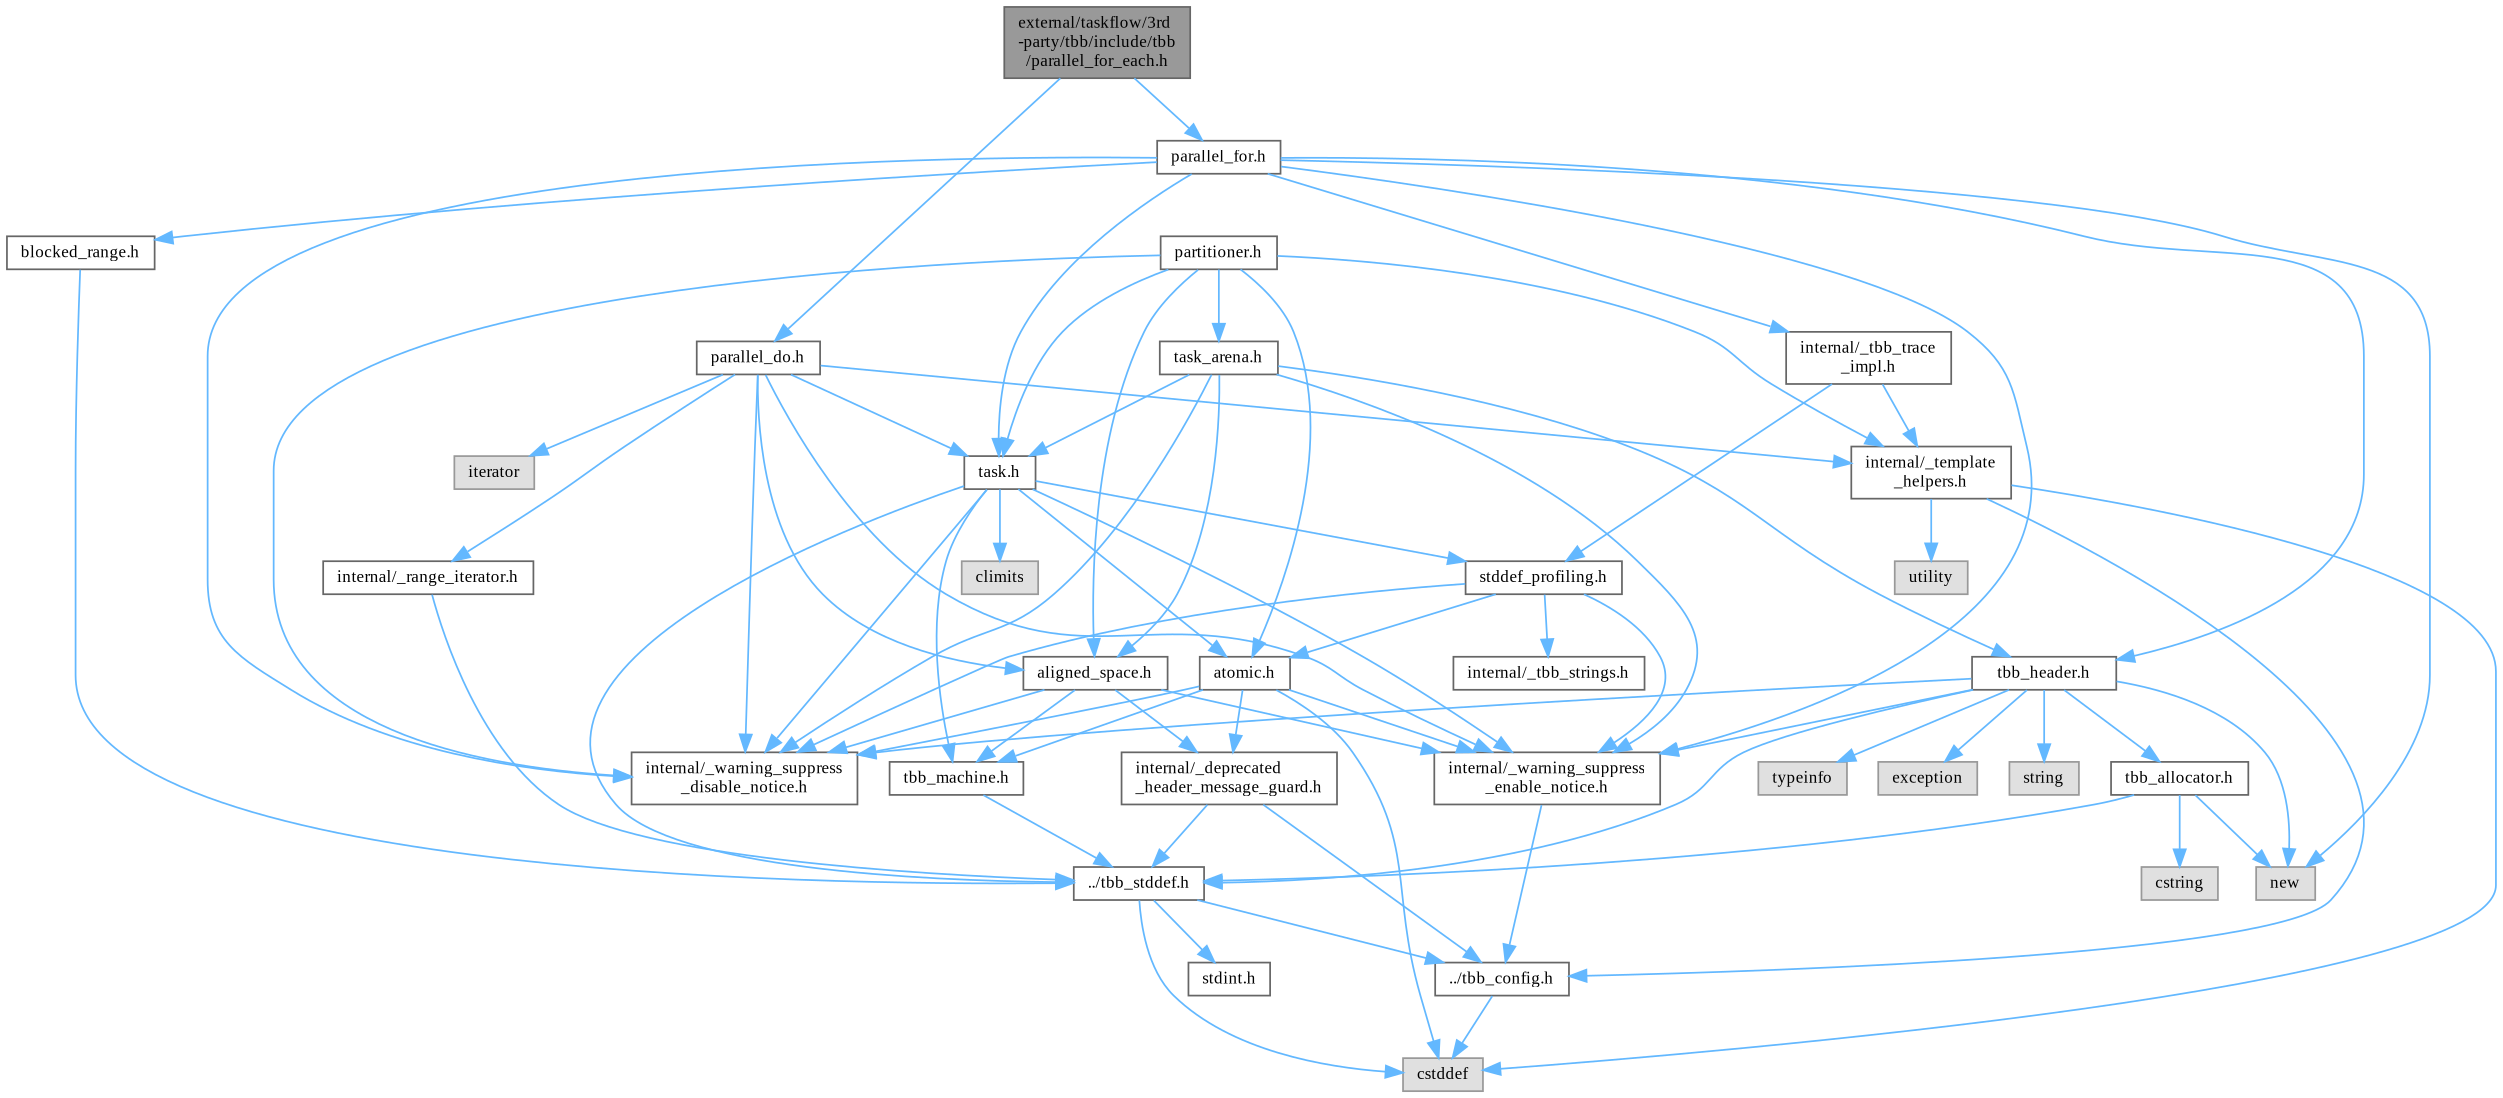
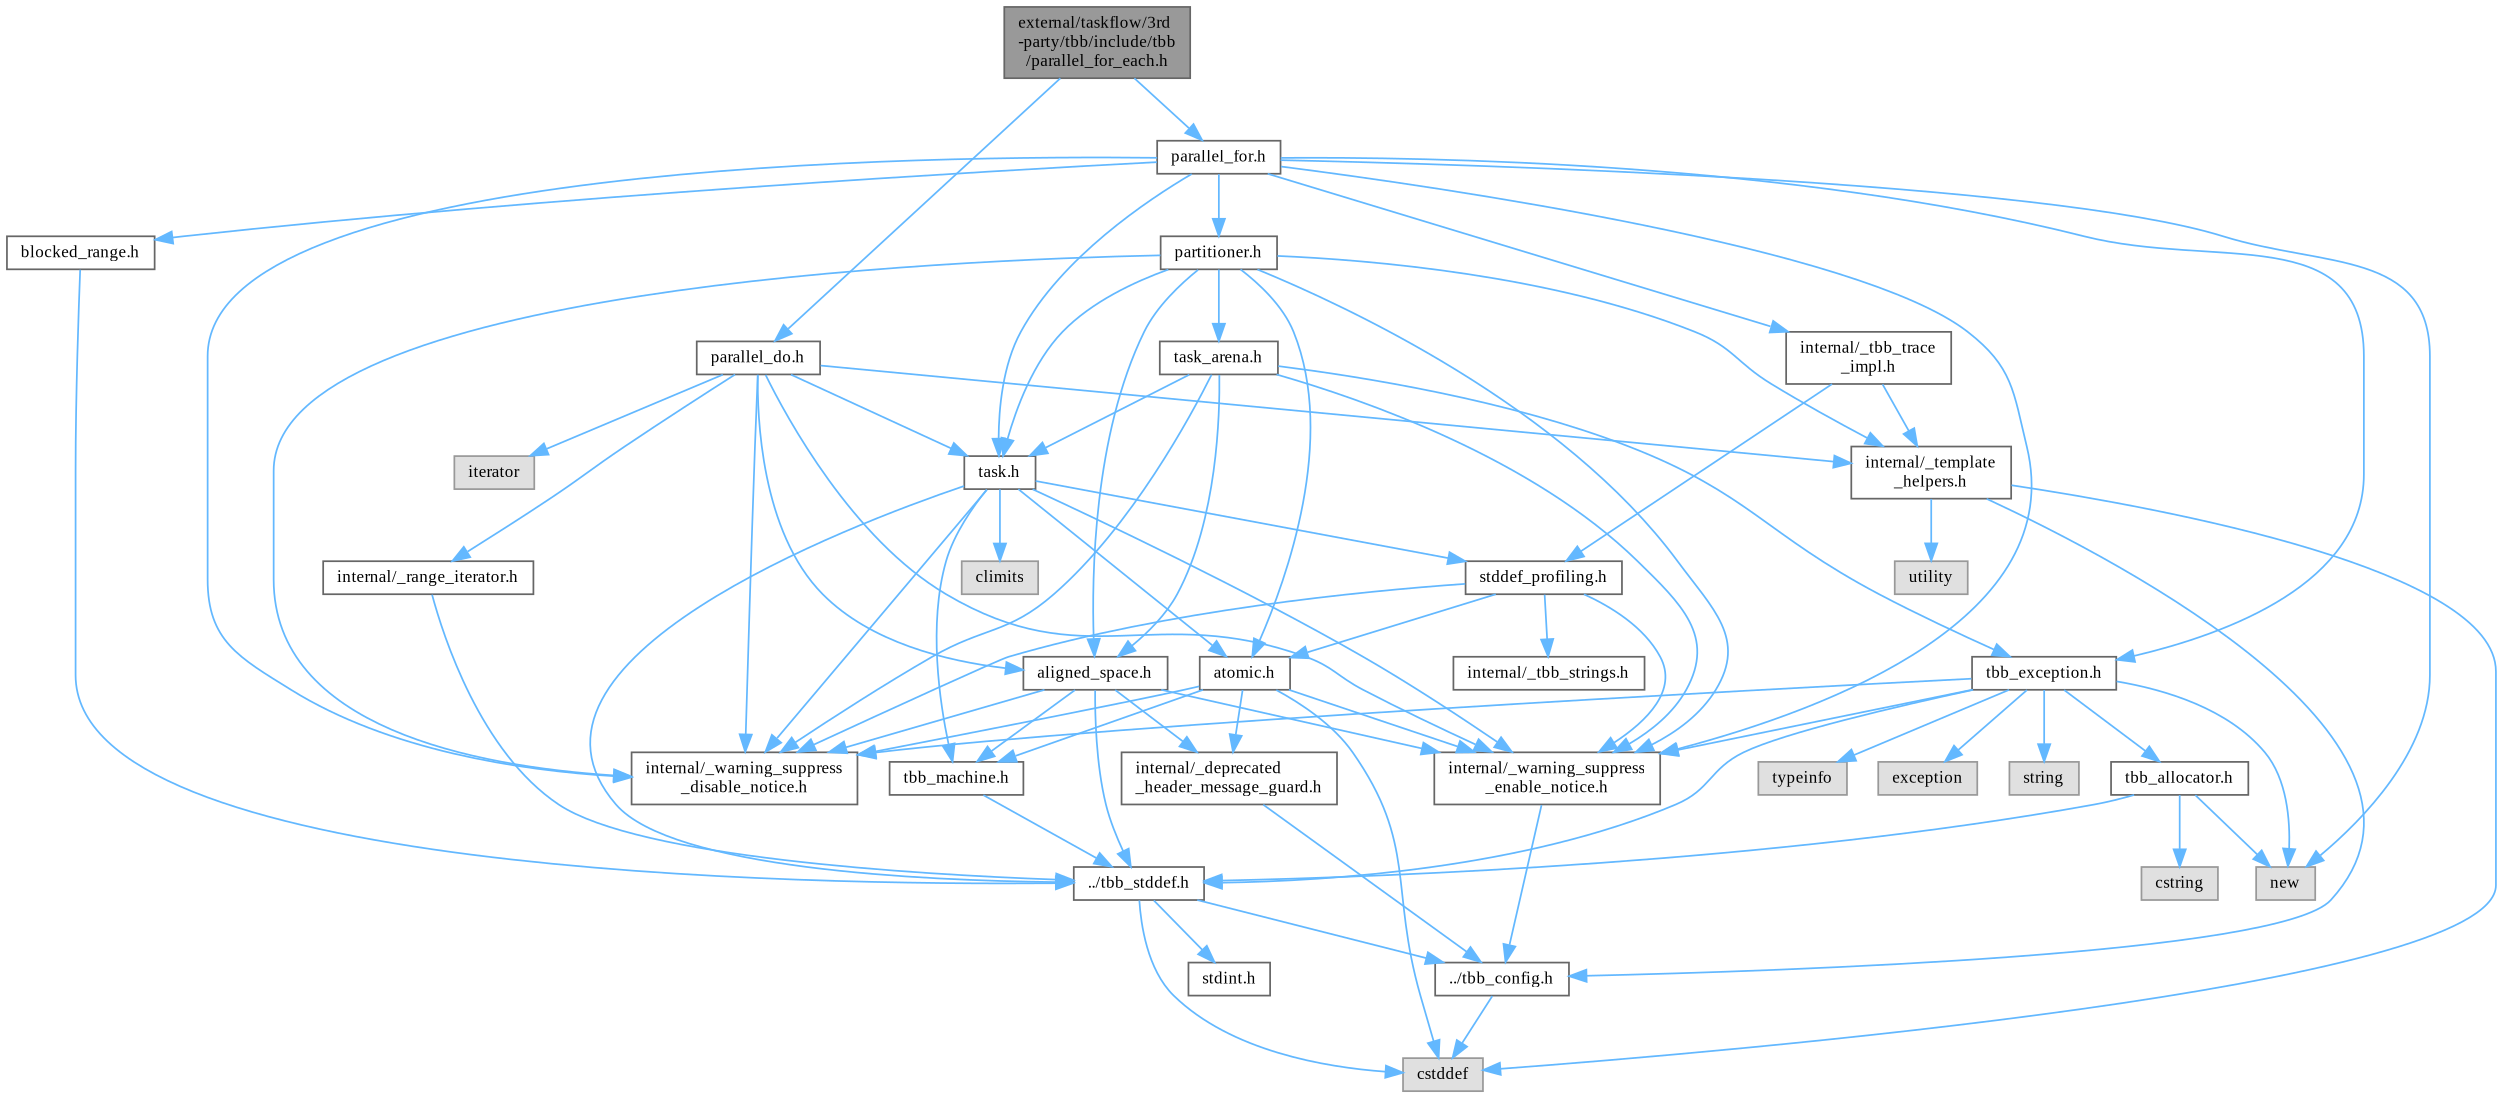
edge "parallel_for.h" -> "partitioner.h": added
edge "partitioner.h" -> "internal/_warning_suppress _enable_notice.h": added
node "tbb_header.h": label "tbb_header.h" -> "tbb_exception.h"
edge "internal/_deprecated _header_message_guard.h" -> "../tbb_stddef.h": now "aligned_space.h" -> "../tbb_stddef.h"
